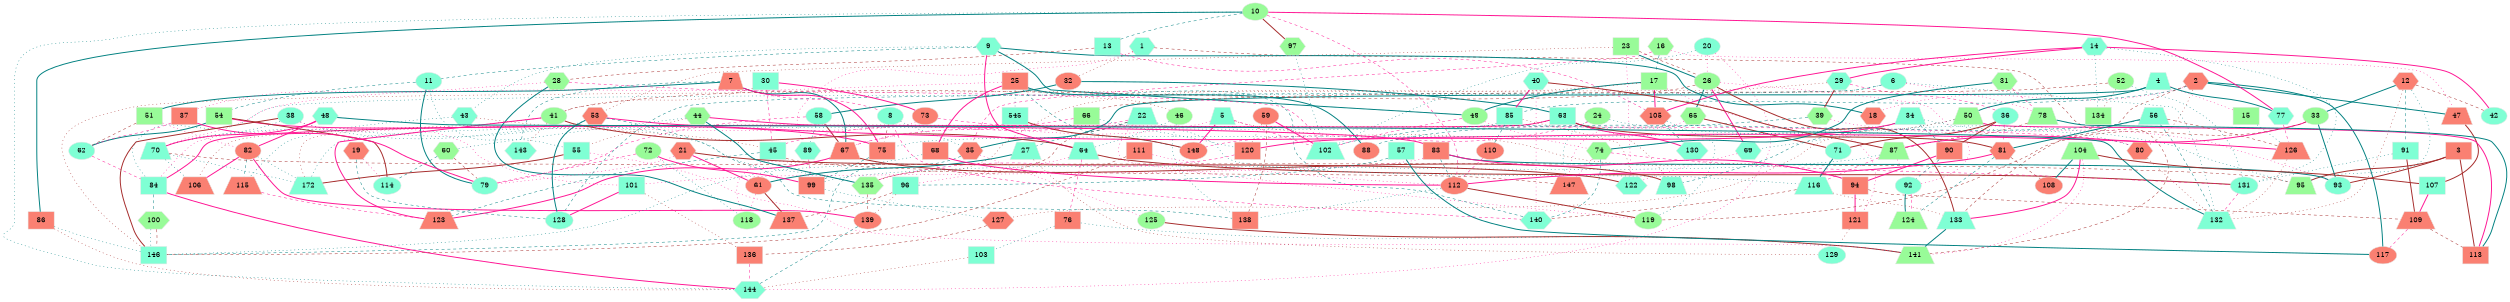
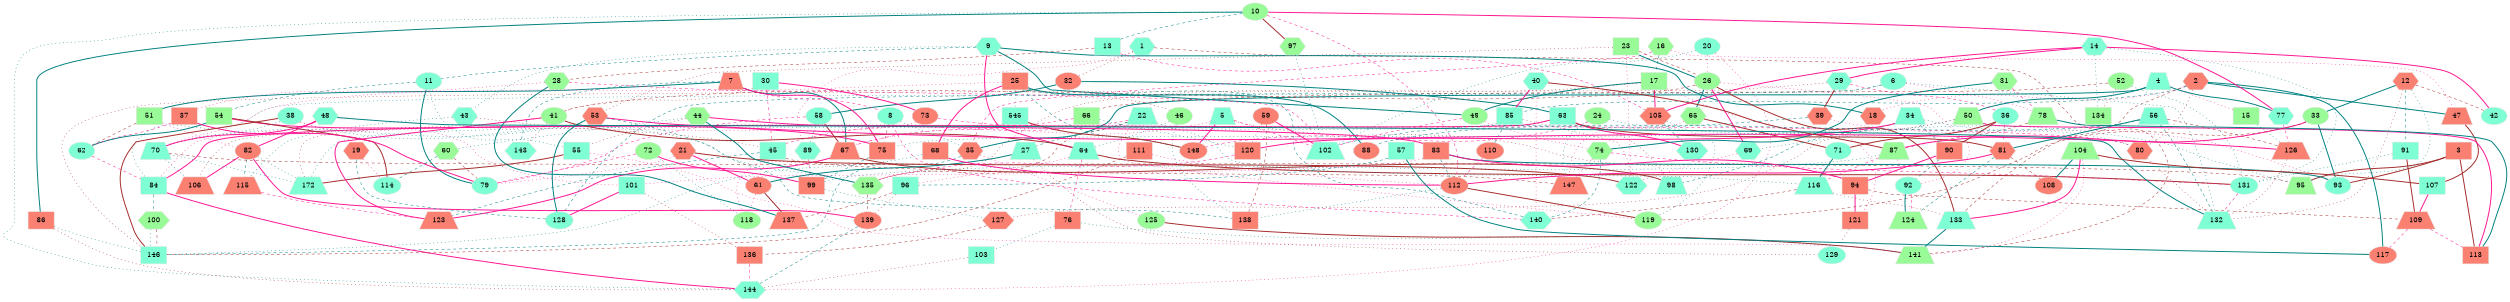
node "39": fillcolor palegreen -> salmon
edge "109" -- "113": color brown -> deeppink
